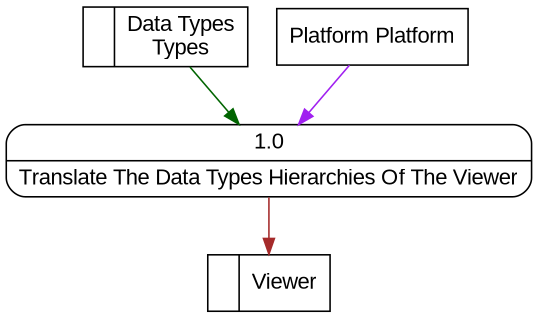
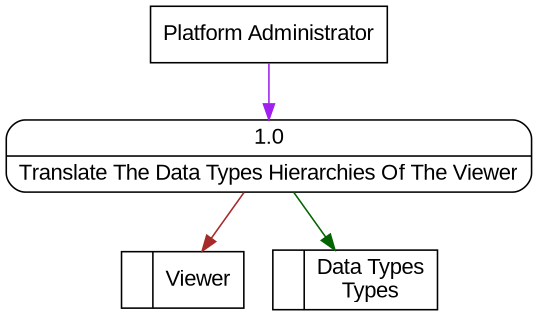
node "Platform Platform": label "Platform Platform" -> "Platform Administrator"
edge "Data Types" -> "1.0": reversed
